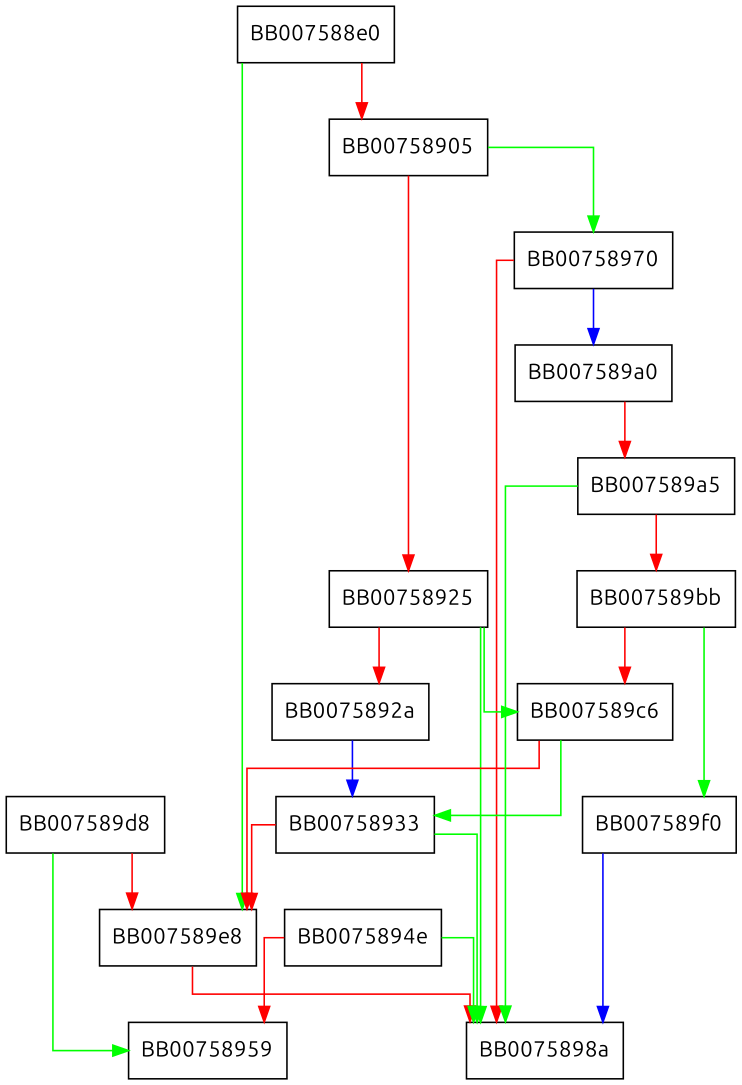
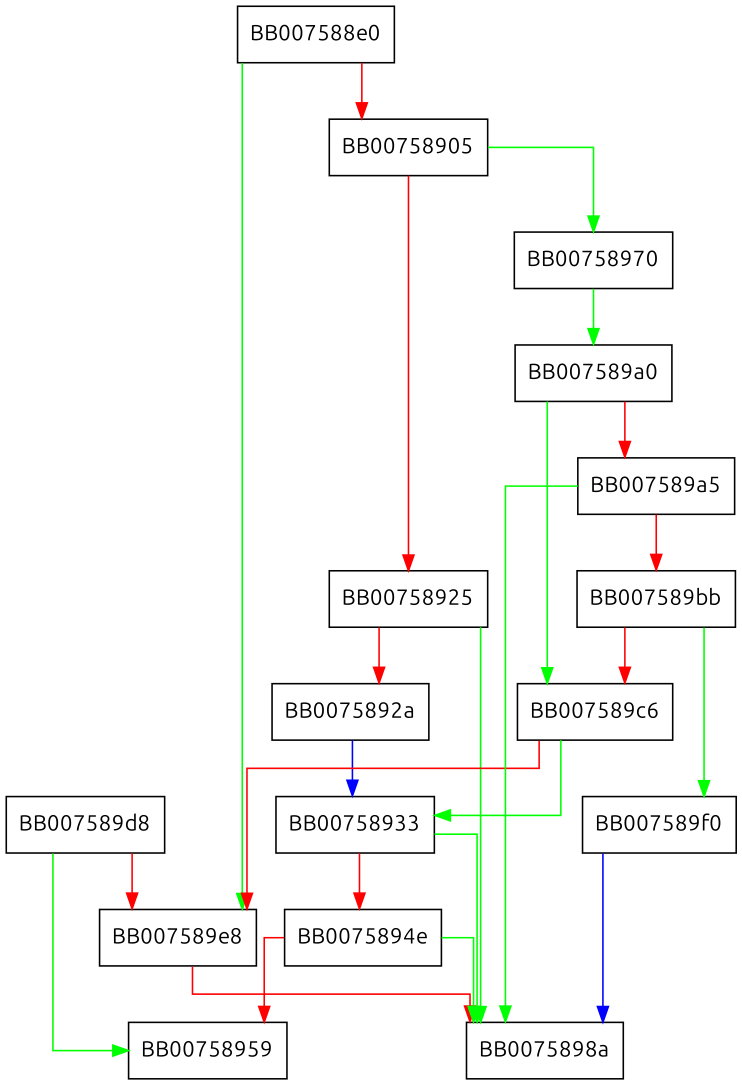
edge "BB00758970" -> "BB007589a0": color blue -> green
edge "BB00758970" -> "BB0075898a": removed
edge "BB00758925" -> "BB007589c6": now "BB007589a0" -> "BB007589c6"
edge "BB00758933" -> "BB007589e8": now "BB00758933" -> "BB0075894e"
